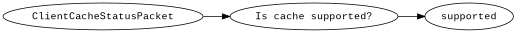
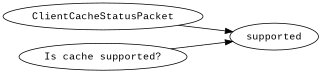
edge "ClientCacheStatusPacket" -> "Is cache supported?": now "ClientCacheStatusPacket" -> "supported"
